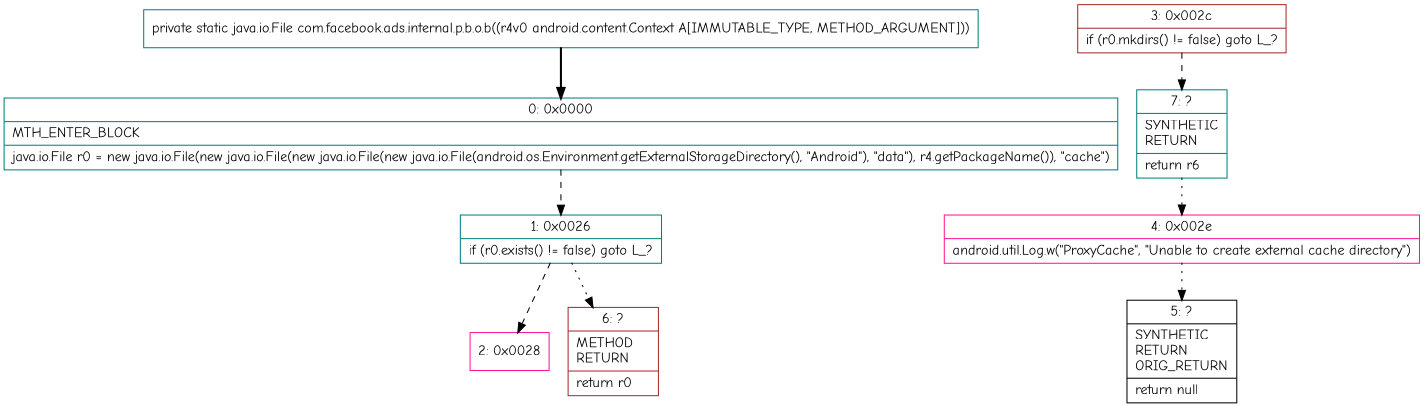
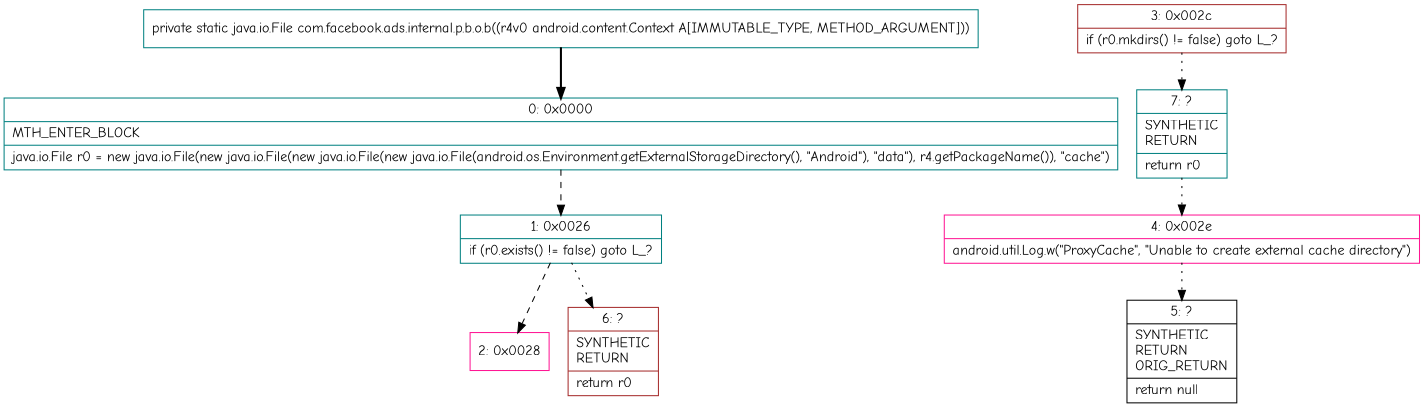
edge "3: 0x002c" -> "7: ?": style dashed -> dotted
node "7: ?": text "return r6" -> "return r0"
node "6: ?": text "METHOD" -> "SYNTHETIC"
